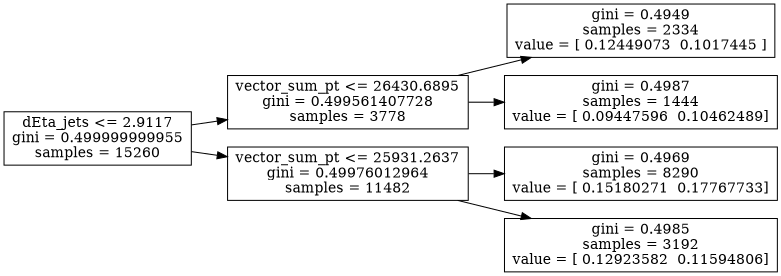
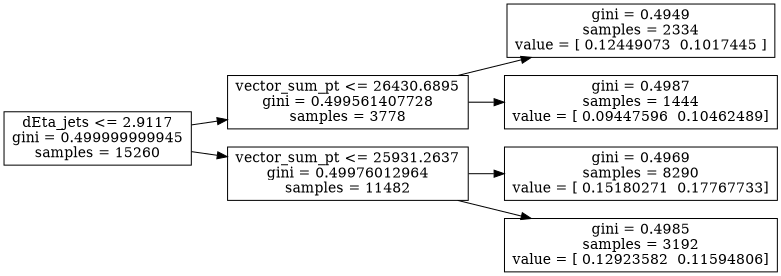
node "dEta_jets <= 2.9117 gini = 0.499999999955 samples = 15260": label "dEta_jets <= 2.9117 gini = 0.499999999955 samples = 15260" -> "dEta_jets <= 2.9117 gini = 0.499999999945 samples = 15260"
